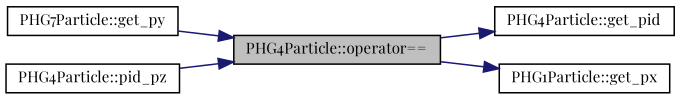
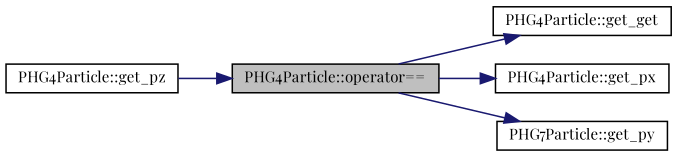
node "PHG4Particle::get_pid": label "PHG4Particle::get_pid" -> "PHG4Particle::get_get"
edge "PHG7Particle::get_py" -> "PHG4Particle::operator==": reversed
node "PHG4Particle::pid_pz": label "PHG4Particle::pid_pz" -> "PHG4Particle::get_pz"
node "PHG1Particle::get_px": label "PHG1Particle::get_px" -> "PHG4Particle::get_px"
